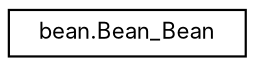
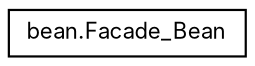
node "bean.Bean_Bean": label "bean.Bean_Bean" -> "bean.Facade_Bean"
